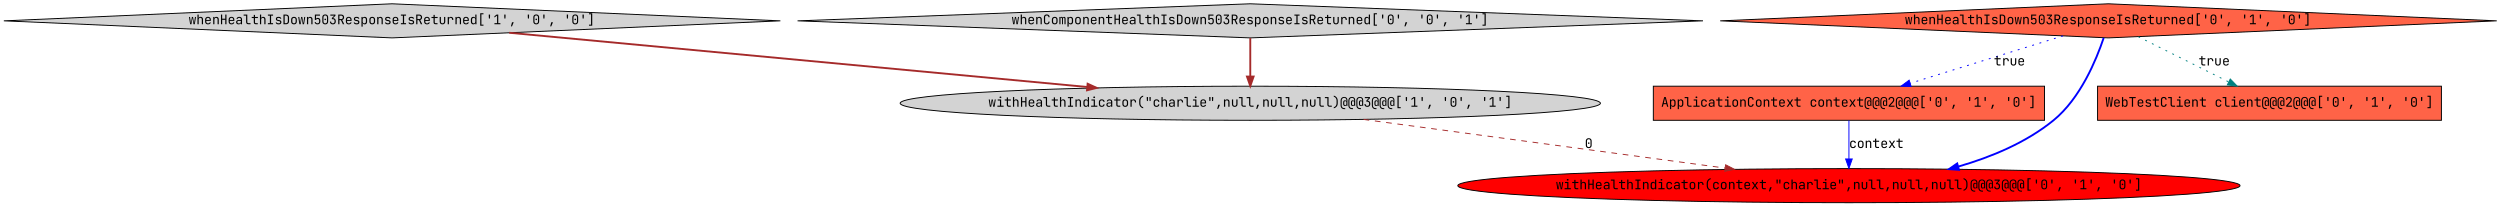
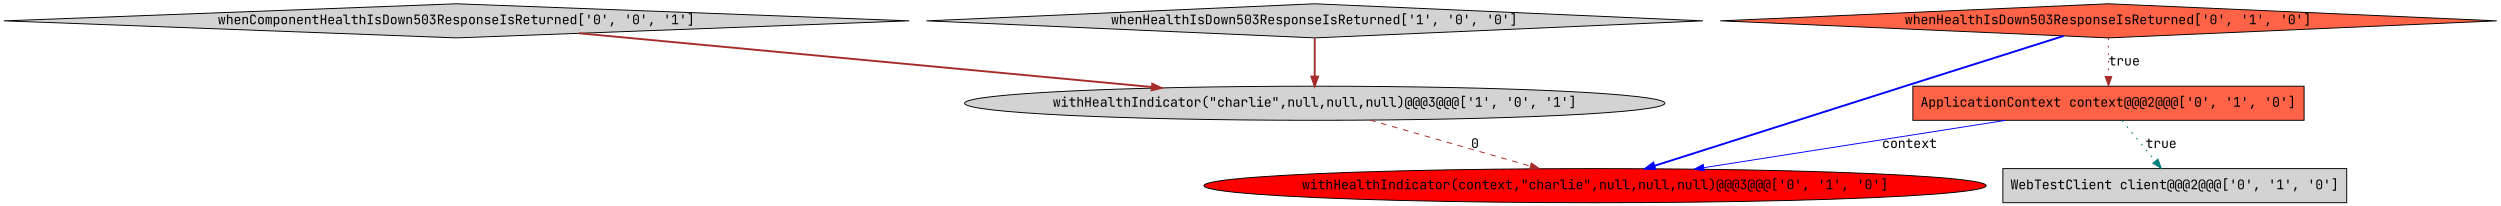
edge "whenHealthIsDown503ResponseIsReturned['0', '1', '0']" -> "WebTestClient client@@@2@@@['0', '1', '0']": now "ApplicationContext context@@@2@@@['0', '1', '0']" -> "WebTestClient client@@@2@@@['0', '1', '0']"
edge "whenHealthIsDown503ResponseIsReturned['0', '1', '0']" -> "ApplicationContext context@@@2@@@['0', '1', '0']": color blue -> brown
node "WebTestClient client@@@2@@@['0', '1', '0']": fillcolor tomato -> lightgray
